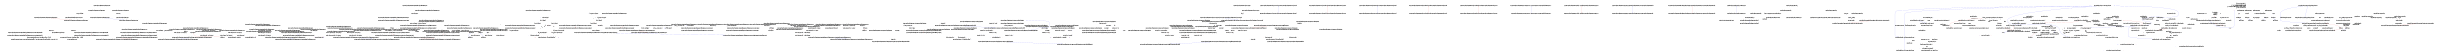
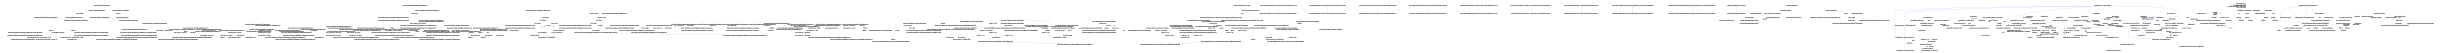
node "Entry System.Type.GetTypeInfo()": removed
node "request.IsUnique = true": added
